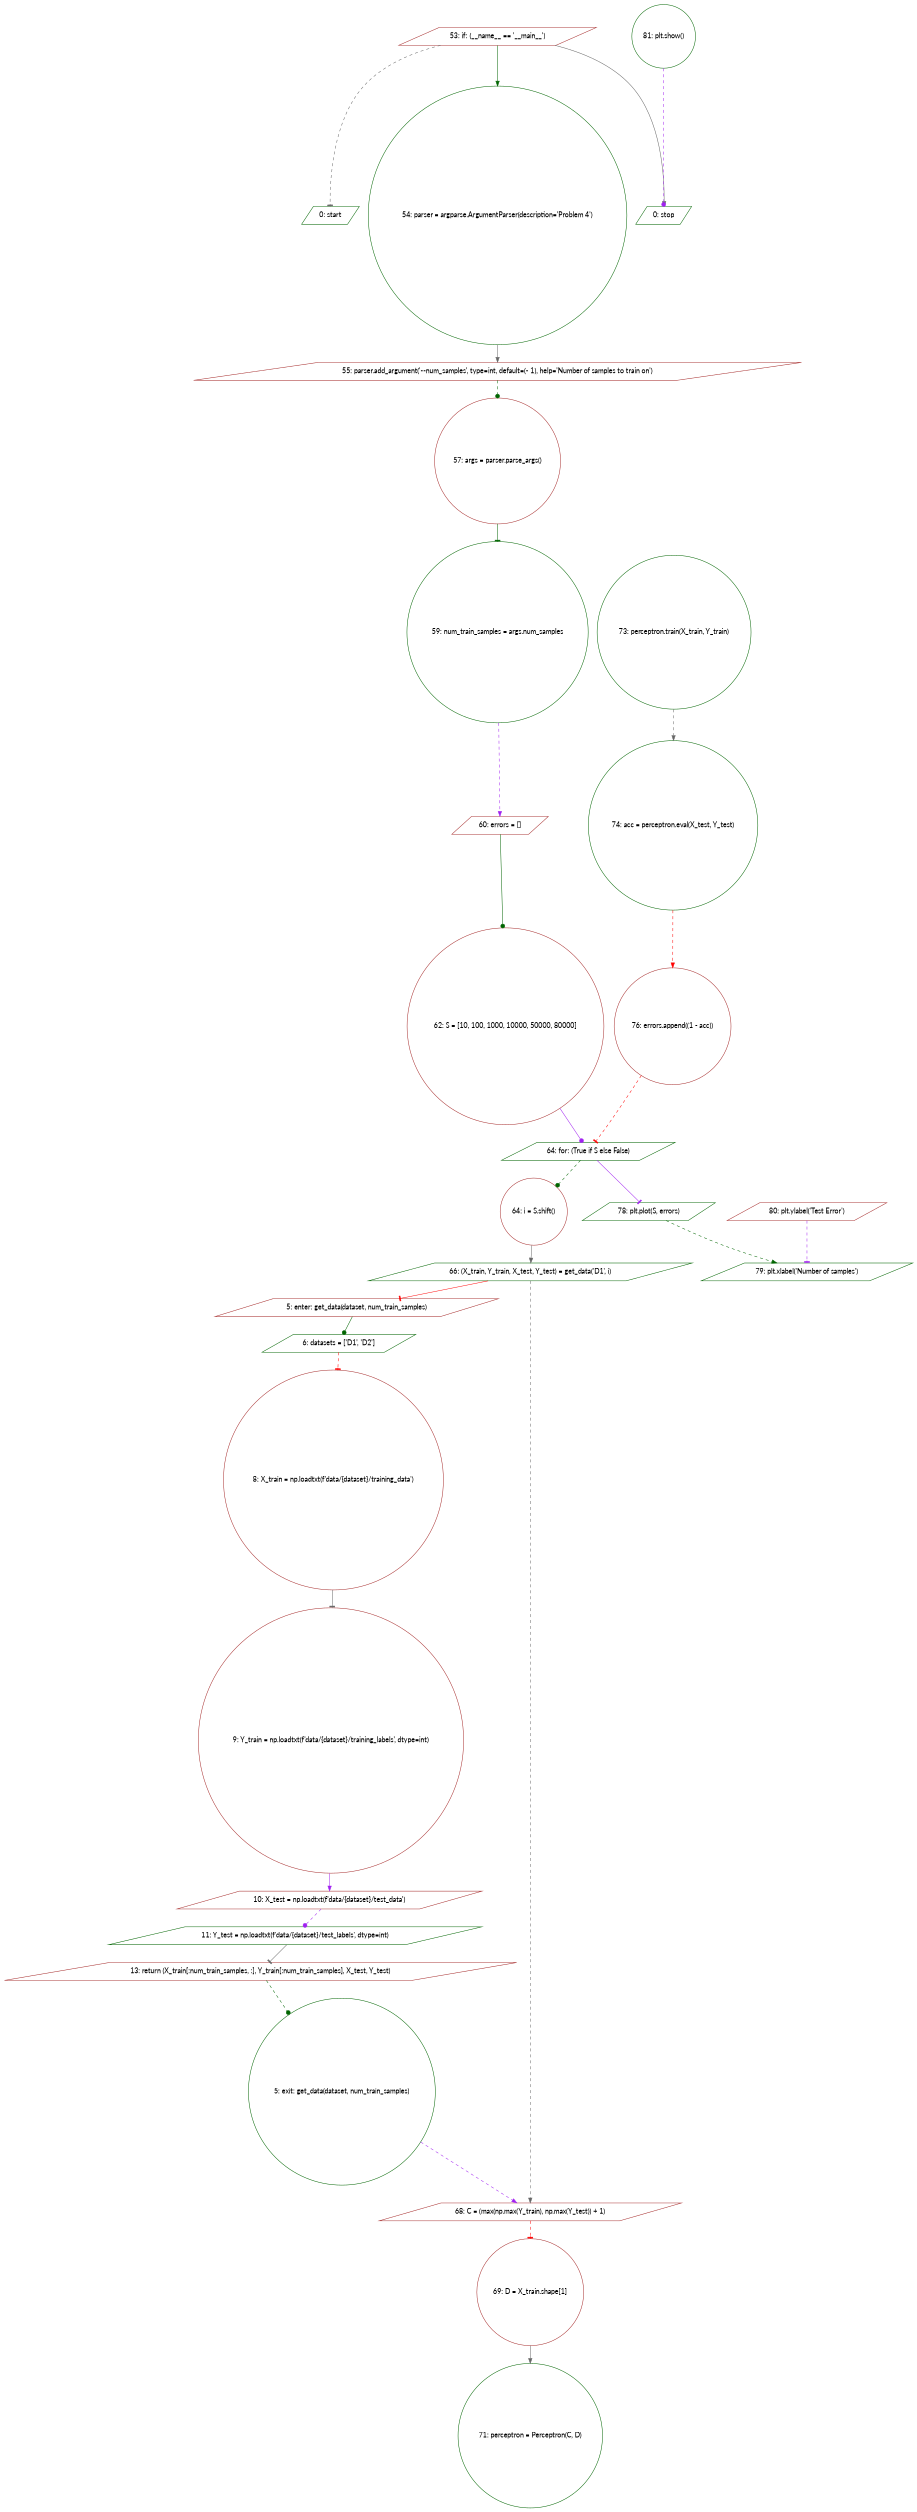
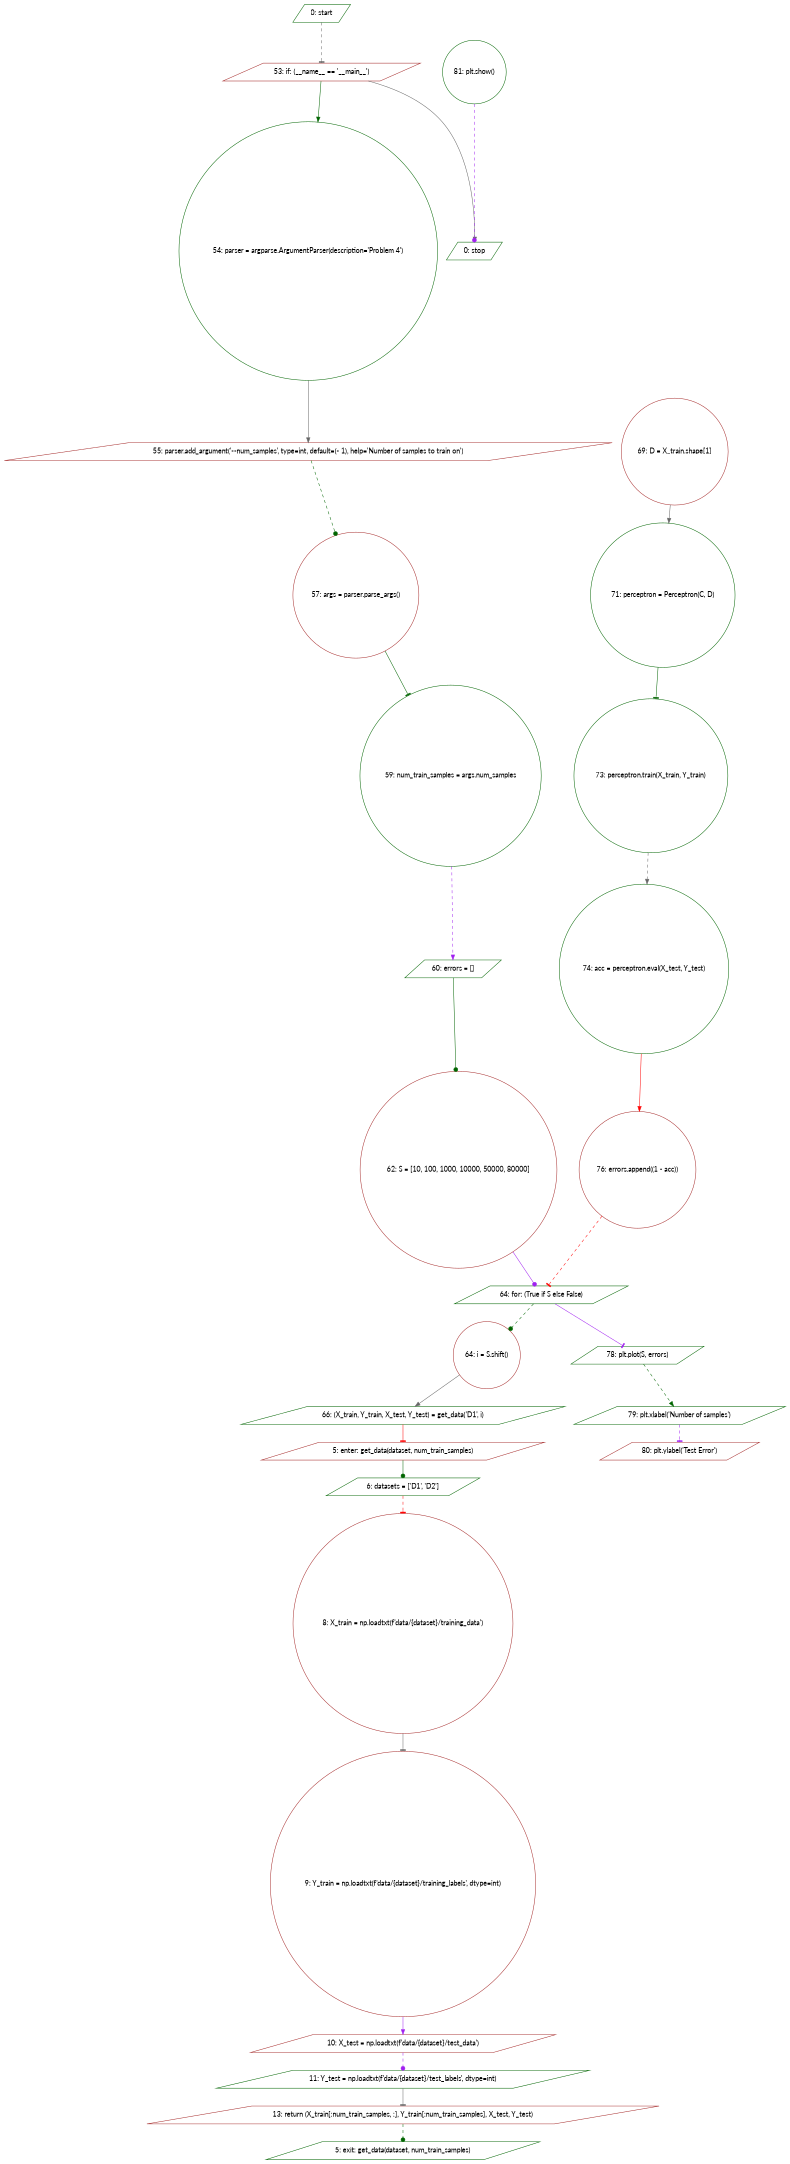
edge "53: if: (__name__ == '__main__')" -> "0: start": reversed
edge "71: perceptron = Perceptron(C, D)" -> "73: perceptron.train(X_train, Y_train)": added
node "60: errors = []": color brown -> darkgreen
edge "74: acc = perceptron.eval(X_test, Y_test)" -> "76: errors.append((1 - acc))": style dashed -> solid
edge "80: plt.ylabel('Test Error')" -> "79: plt.xlabel('Number of samples')": reversed
node "5: exit: get_data(dataset, num_train_samples)": shape circle -> parallelogram
node "68: C = (max(np.max(Y_train), np.max(Y_test)) + 1)": removed
